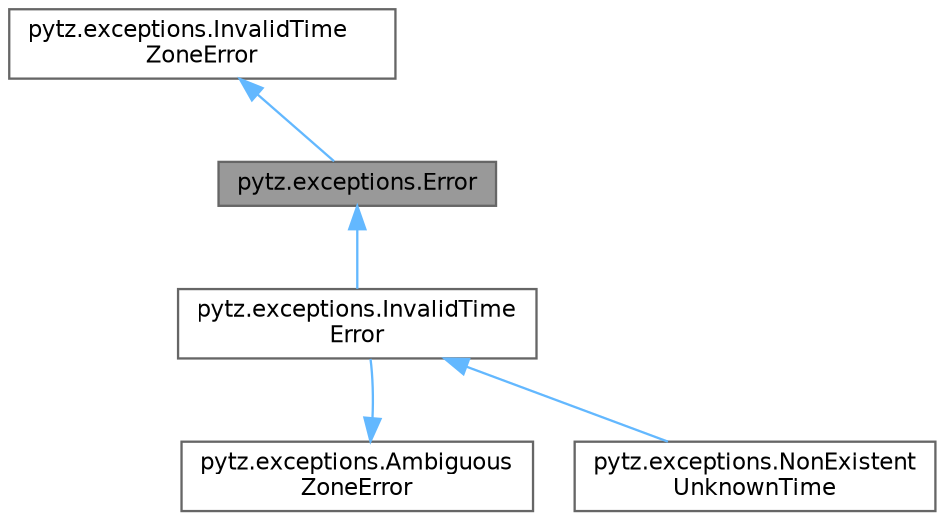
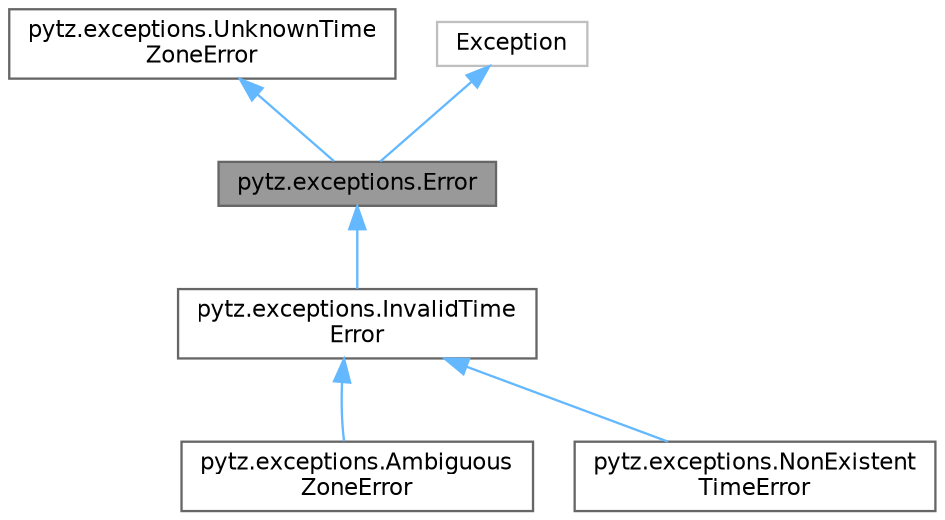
node "pytz.exceptions.InvalidTime ZoneError": label "pytz.exceptions.InvalidTime ZoneError" -> "pytz.exceptions.UnknownTime ZoneError"
node "Exception": added
edge "pytz.exceptions.InvalidTime Error" -> "pytz.exceptions.Ambiguous ZoneError": reversed
node "pytz.exceptions.NonExistent UnknownTime": label "pytz.exceptions.NonExistent UnknownTime" -> "pytz.exceptions.NonExistent TimeError"
